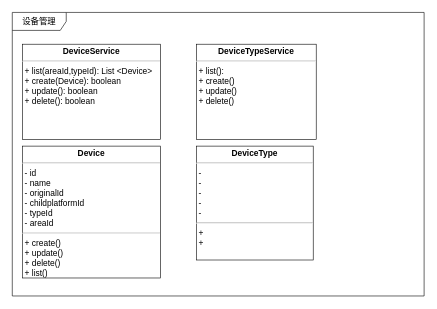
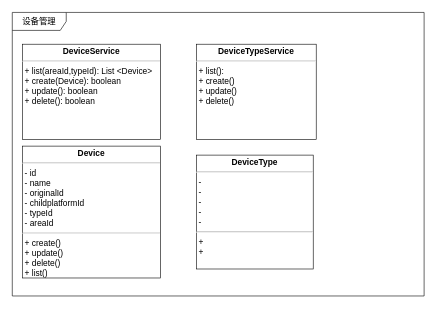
node "DeviceType - - - - - + +": moved (255, 203) -> (255, 212)
